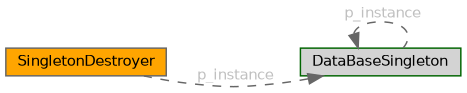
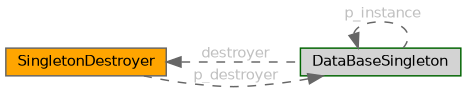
edge "DataBaseSingleton" -> "SingletonDestroyer": added, label "destroyer"
edge "SingletonDestroyer" -> "DataBaseSingleton": label " p_instance" -> " p_destroyer"
